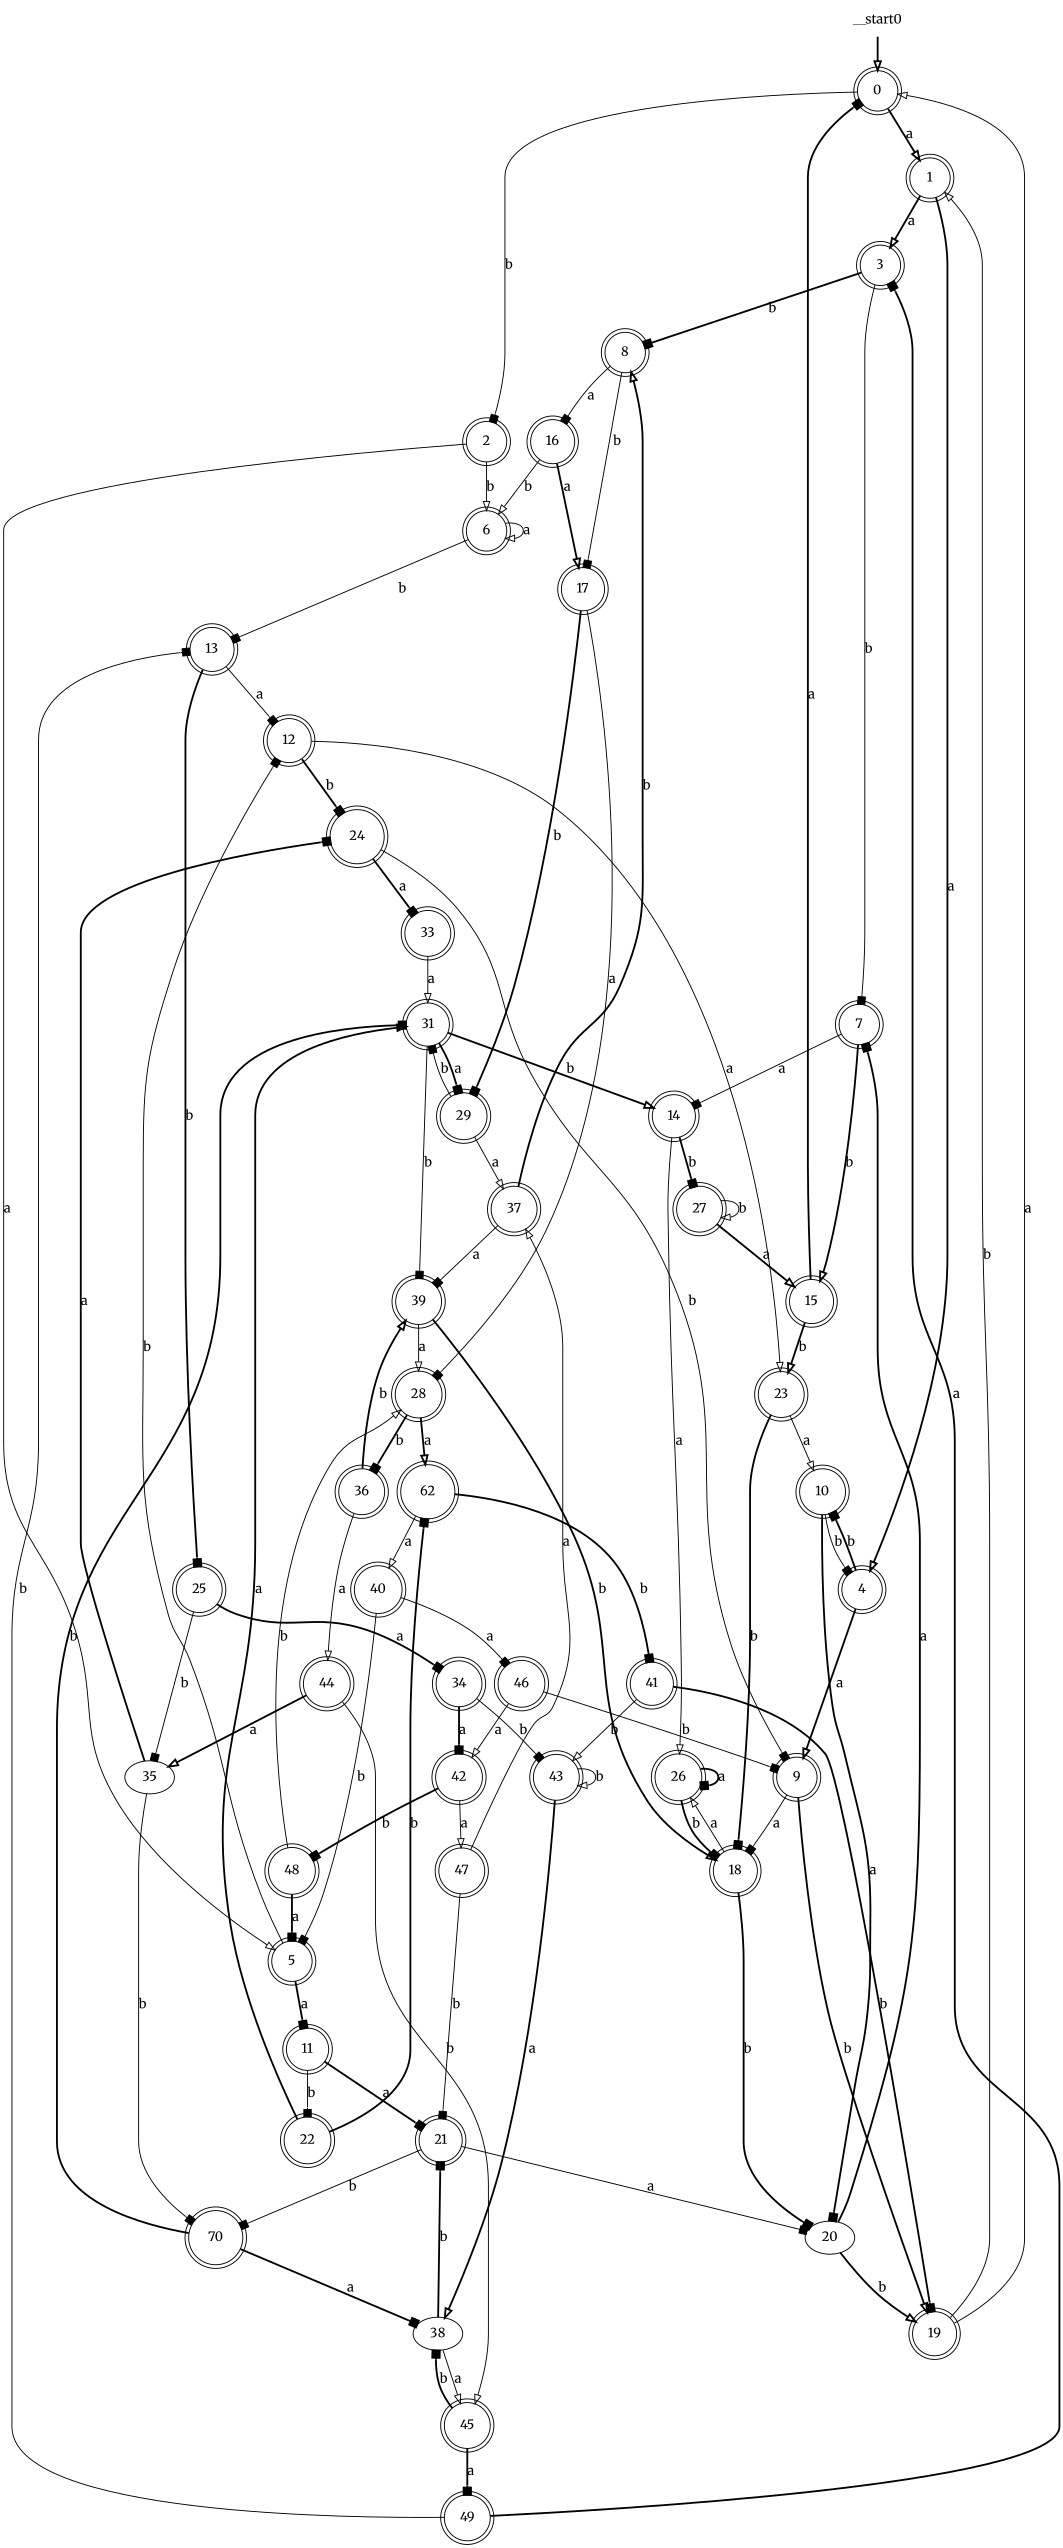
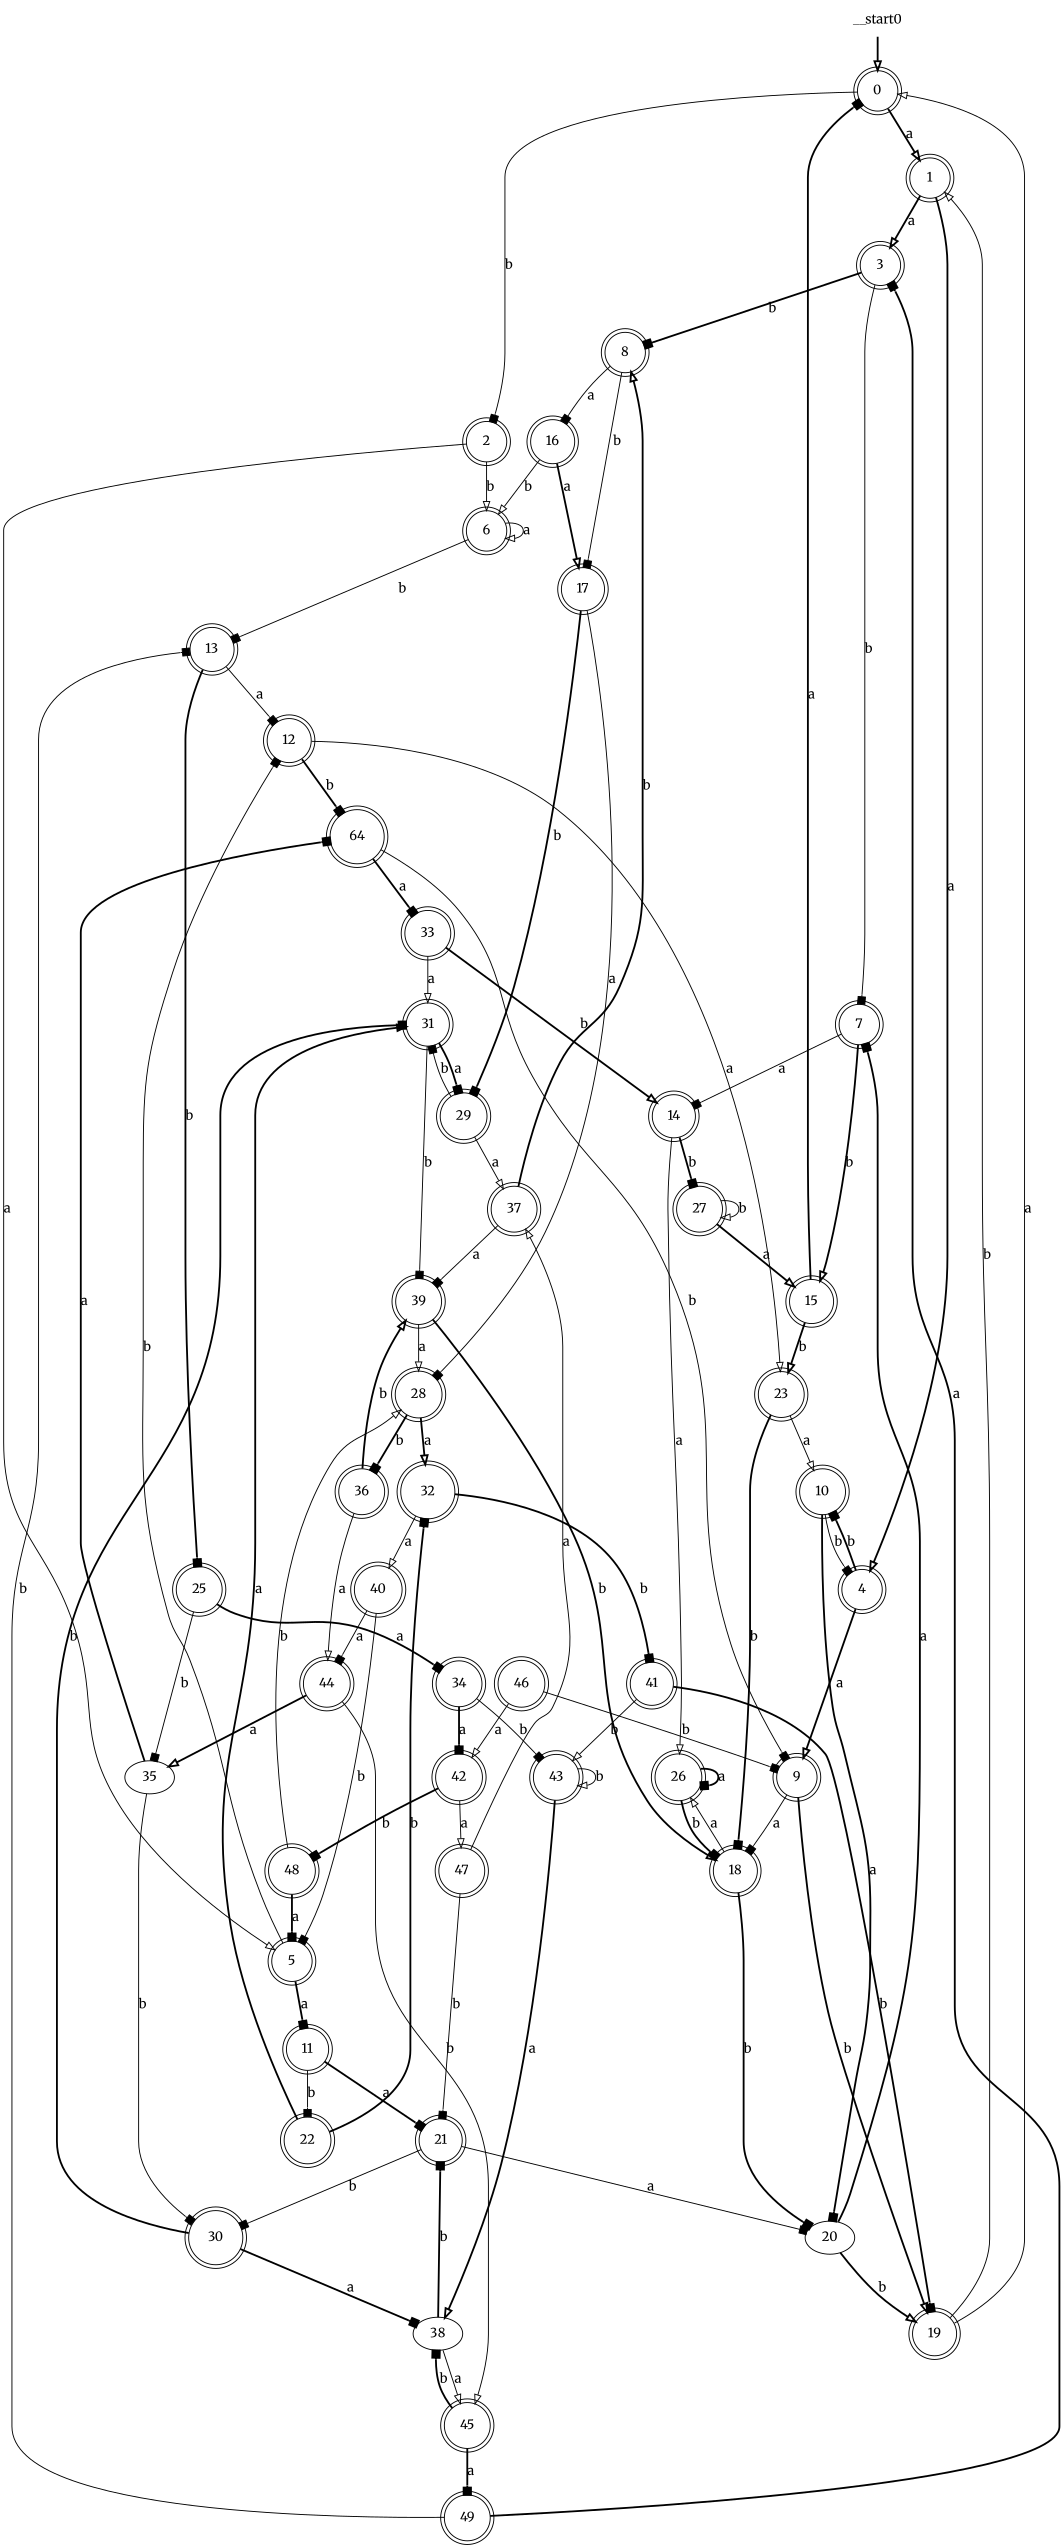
node "24": label "24" -> "64"
edge "31" -> "14": now "33" -> "14"
node "62": label "62" -> "32"
edge "40" -> "46": now "40" -> "44"
node "70": label "70" -> "30"
